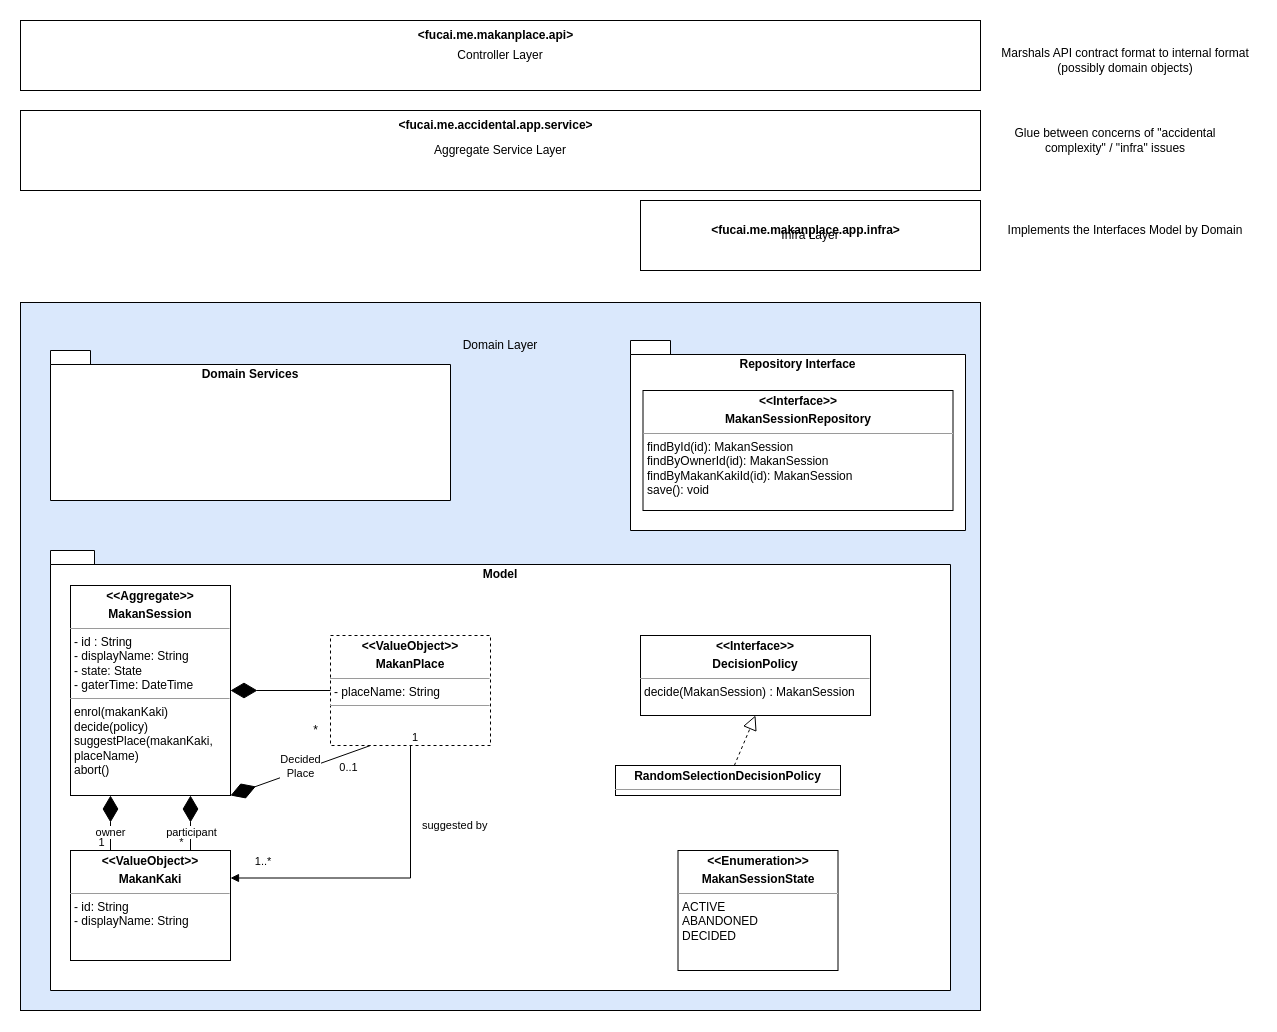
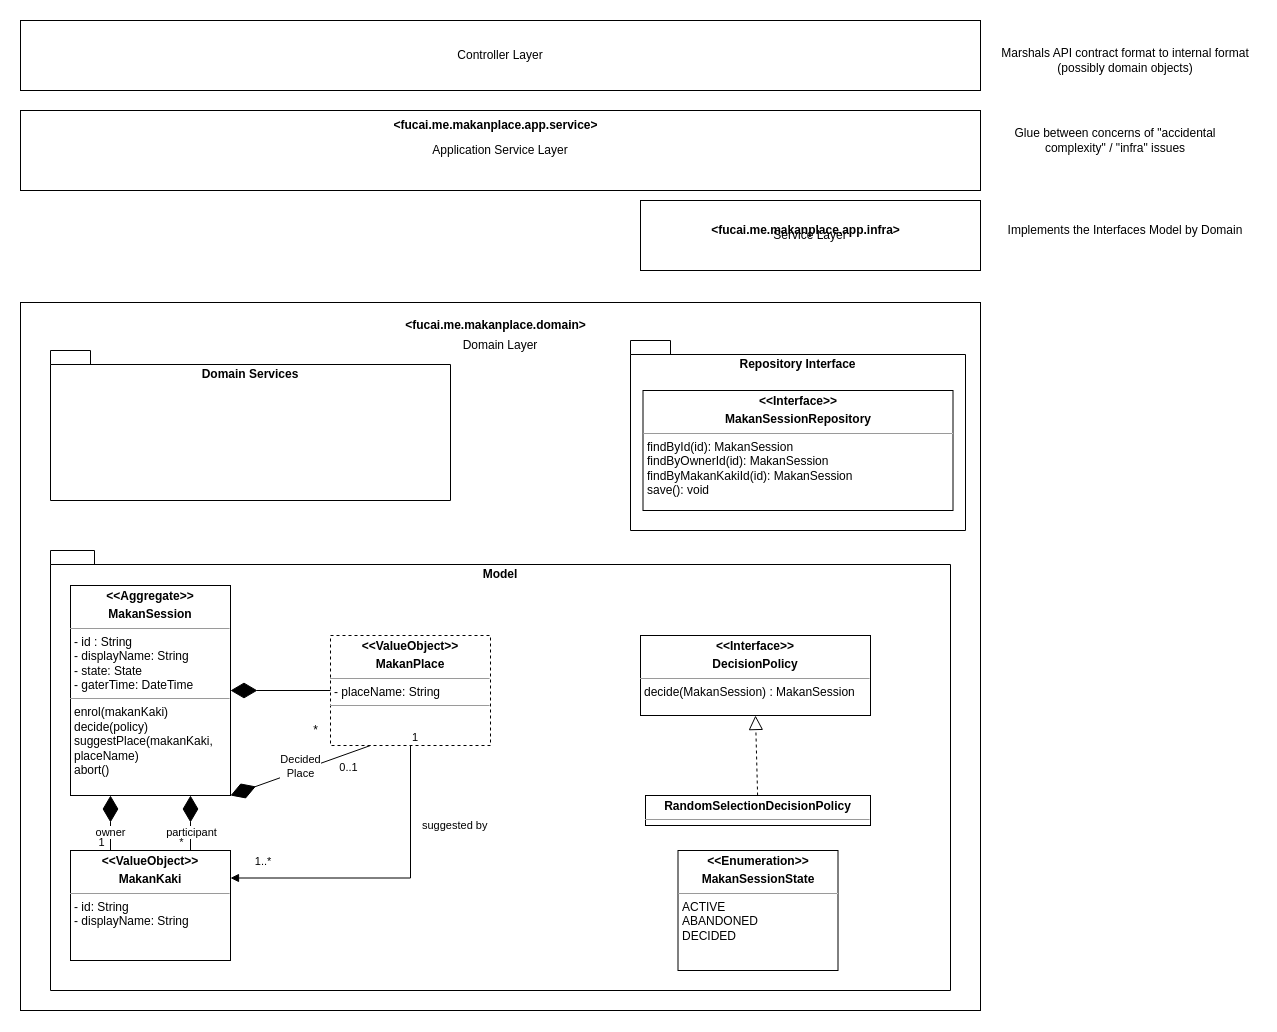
node "<fucai.me.makanplace.api>": removed
node "<fucai.me.accidental.app.service>": label "<fucai.me.accidental.app.service>" -> "<fucai.me.makanplace.app.service>"
node "Aggregate Service Layer": label "Aggregate Service Layer" -> "Application Service Layer"
node "Infra Layer": label "Infra Layer" -> "Service Layer"
node "Domain Layer": fillcolor #dae8fc -> #ffffff
node "<fucai.me.makanplace.domain>": added
node "RandomSelectionDecisionPolicy": moved (728, 781) -> (758, 811)
